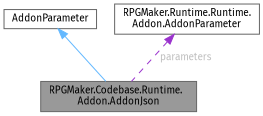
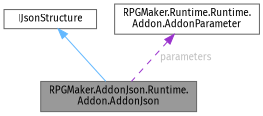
node "AddonParameter": label "AddonParameter" -> "IJsonStructure"
node "RPGMaker.Codebase.Runtime. Addon.AddonJson": label "RPGMaker.Codebase.Runtime. Addon.AddonJson" -> "RPGMaker.AddonJson.Runtime. Addon.AddonJson"
